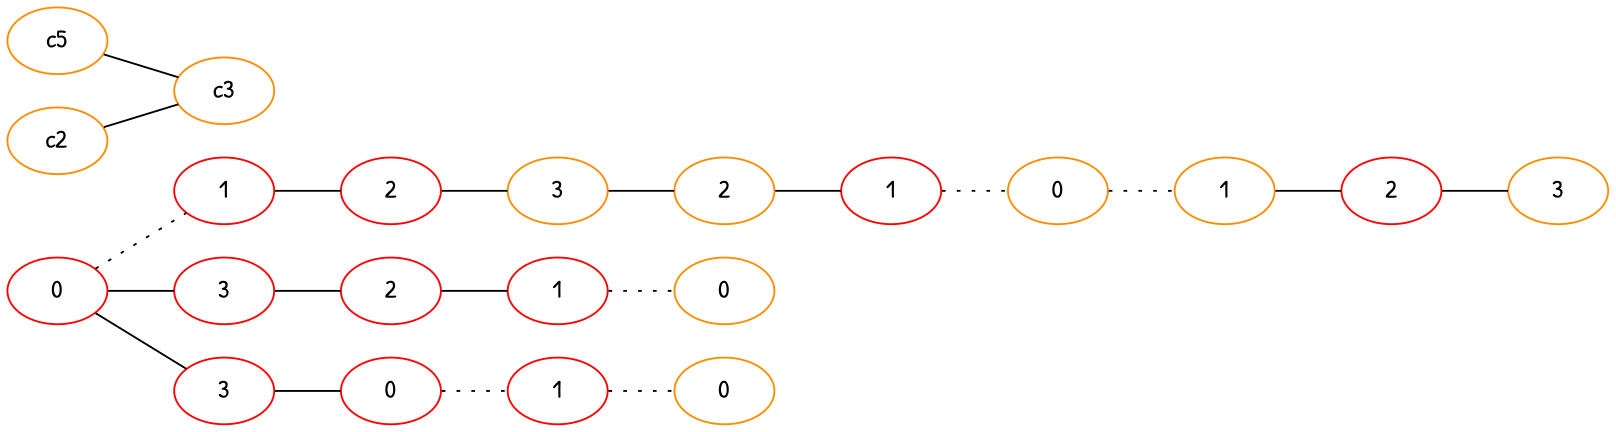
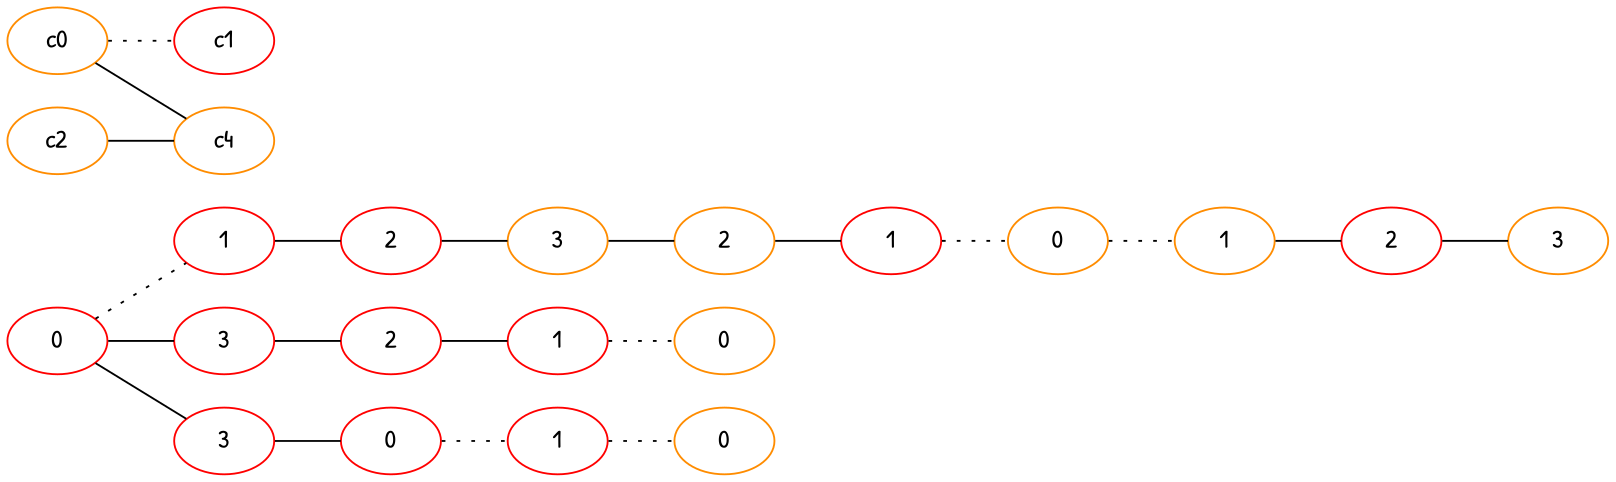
node "c5": label "c5" -> "c0"
node "c1": added
node "c3": label "c3" -> "c4"
